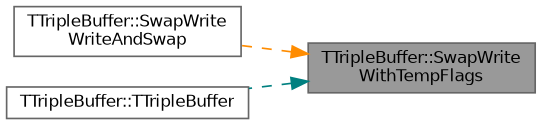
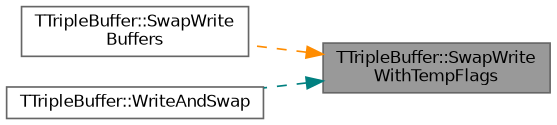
node "TTripleBuffer::SwapWrite WriteAndSwap": label "TTripleBuffer::SwapWrite WriteAndSwap" -> "TTripleBuffer::SwapWrite Buffers"
node "TTripleBuffer::TTripleBuffer": label "TTripleBuffer::TTripleBuffer" -> "TTripleBuffer::WriteAndSwap"
